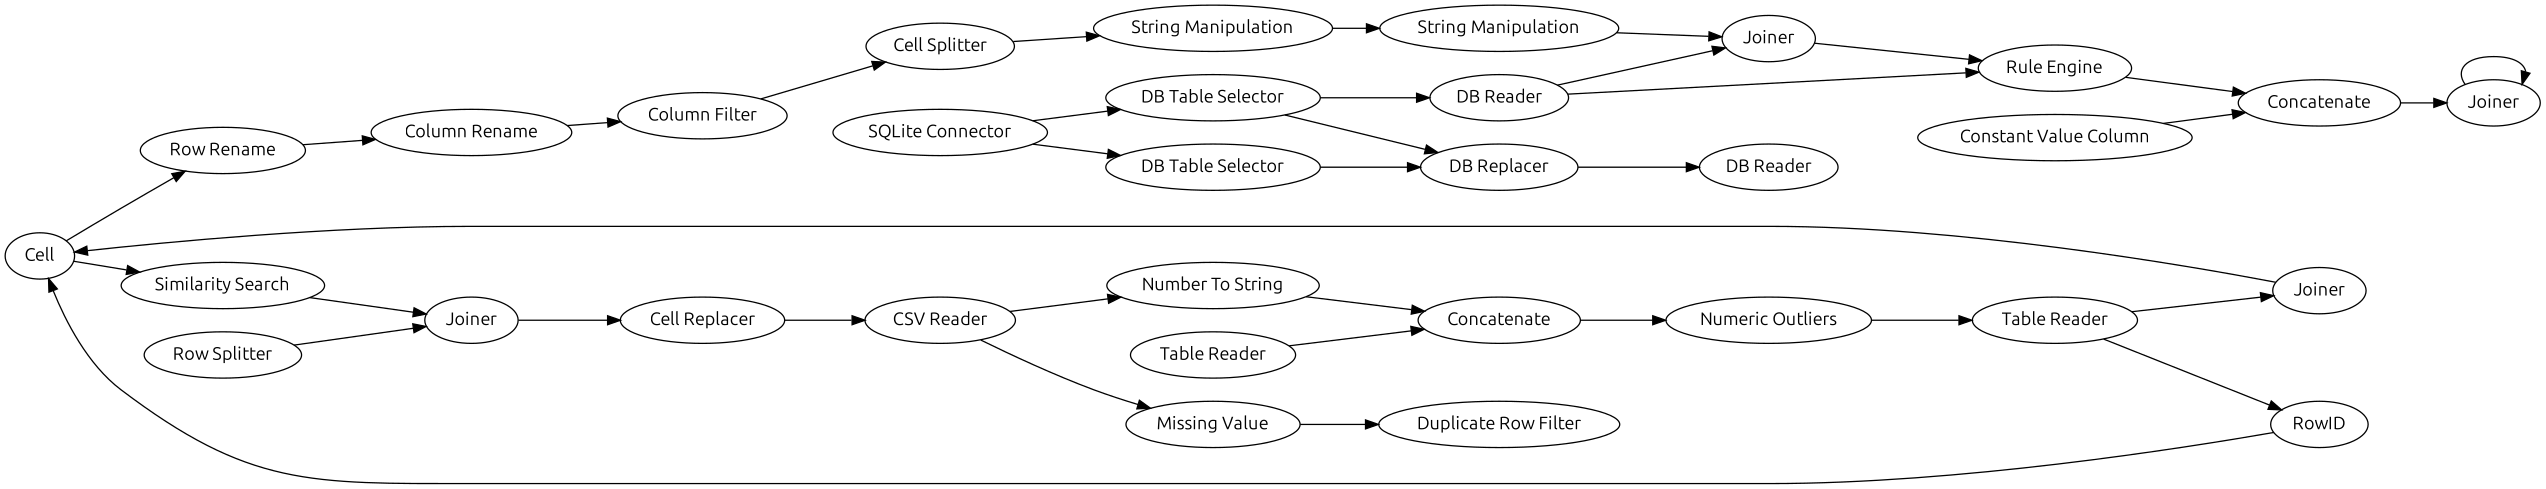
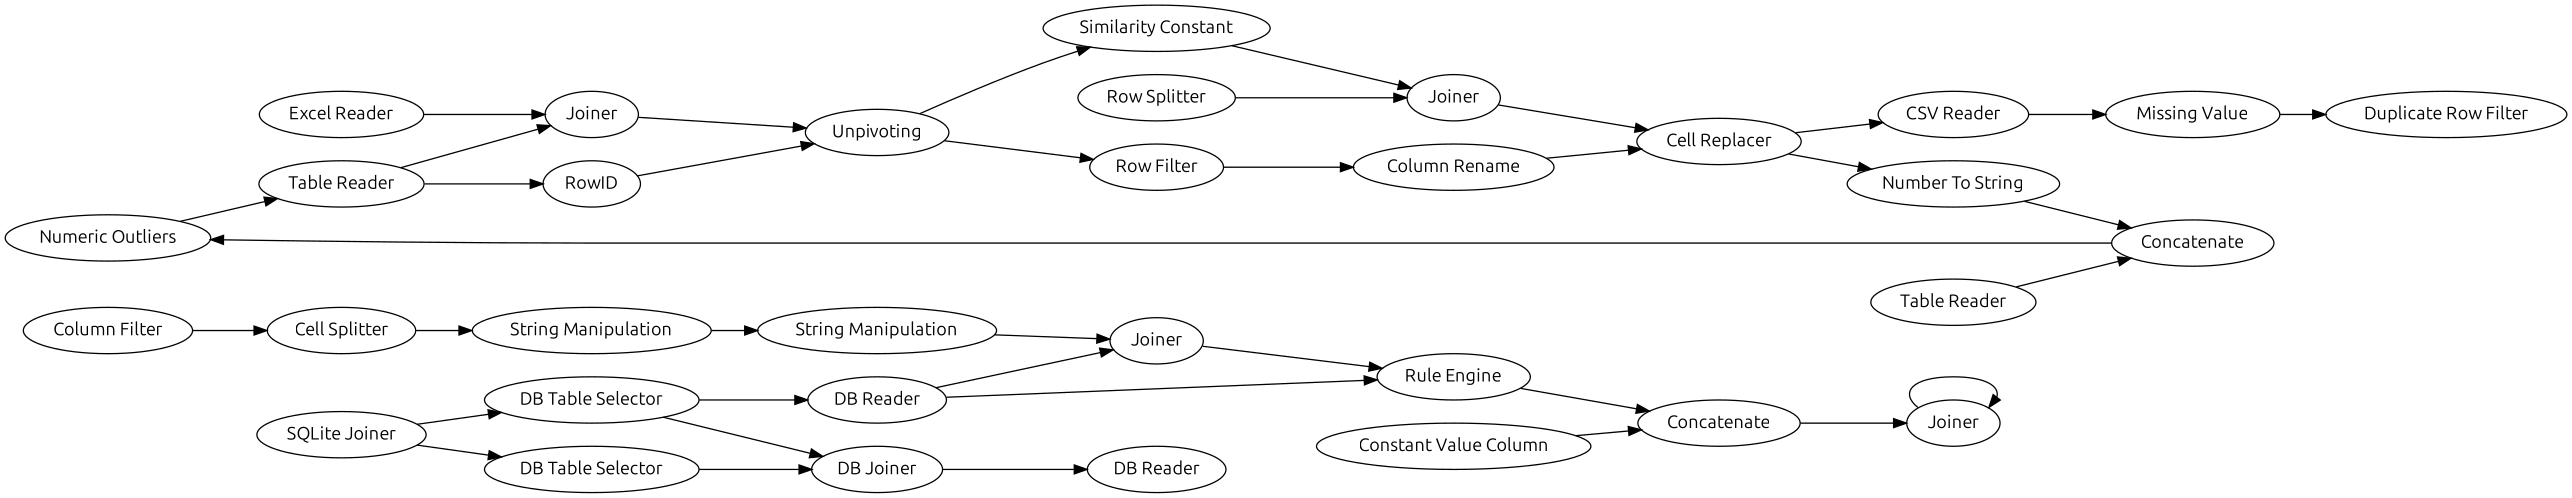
node "Excel Reader": added
edge "Column Rename" -> "Column Filter": now "Column Rename" -> "Cell Replacer"
node "SQLite Connector": label "SQLite Connector" -> "SQLite Joiner"
node "Row Rename": label "Row Rename" -> "Row Filter"
node "DB Replacer": label "DB Replacer" -> "DB Joiner"
node "Cell": label "Cell" -> "Unpivoting"
node "Similarity Search": label "Similarity Search" -> "Similarity Constant"
edge "CSV Reader" -> "Number To String": now "Cell Replacer" -> "Number To String"
